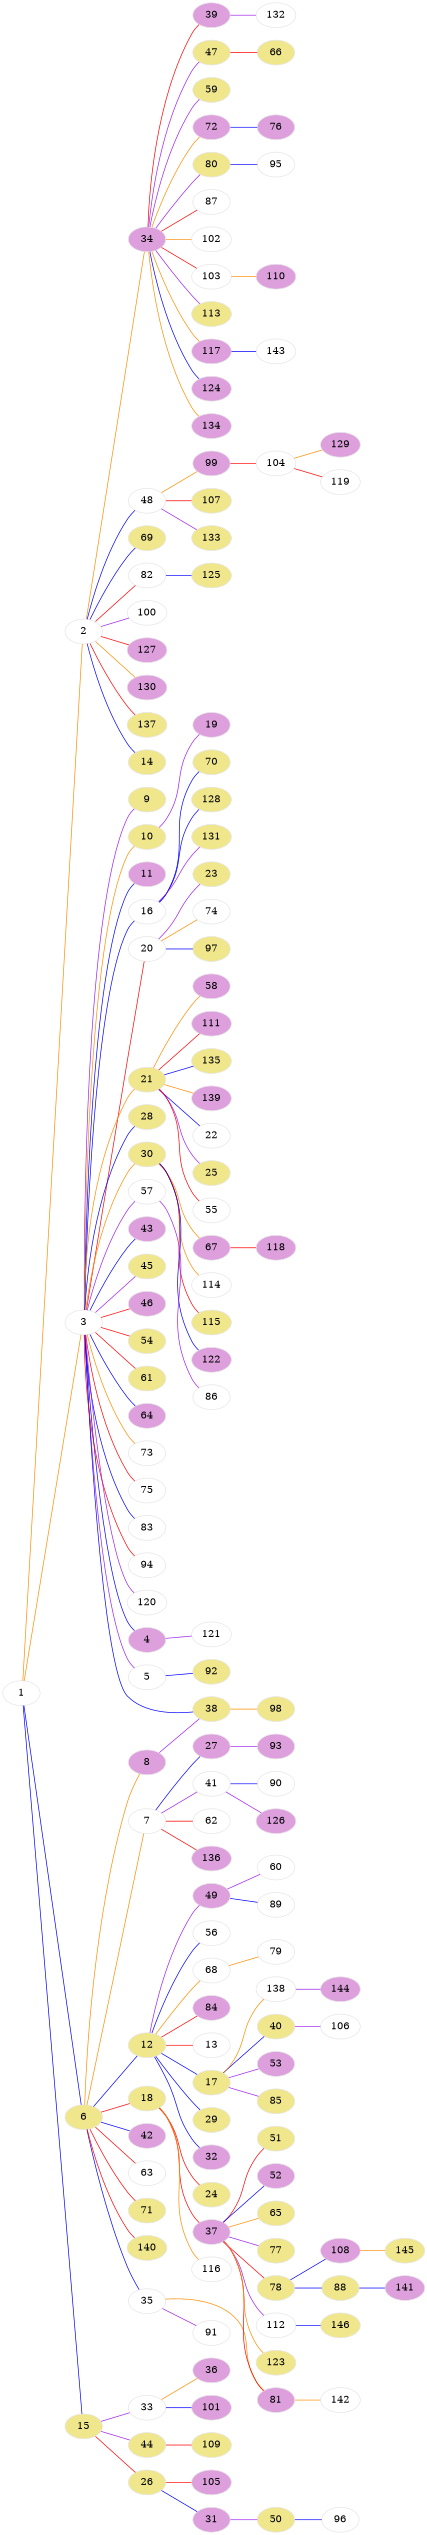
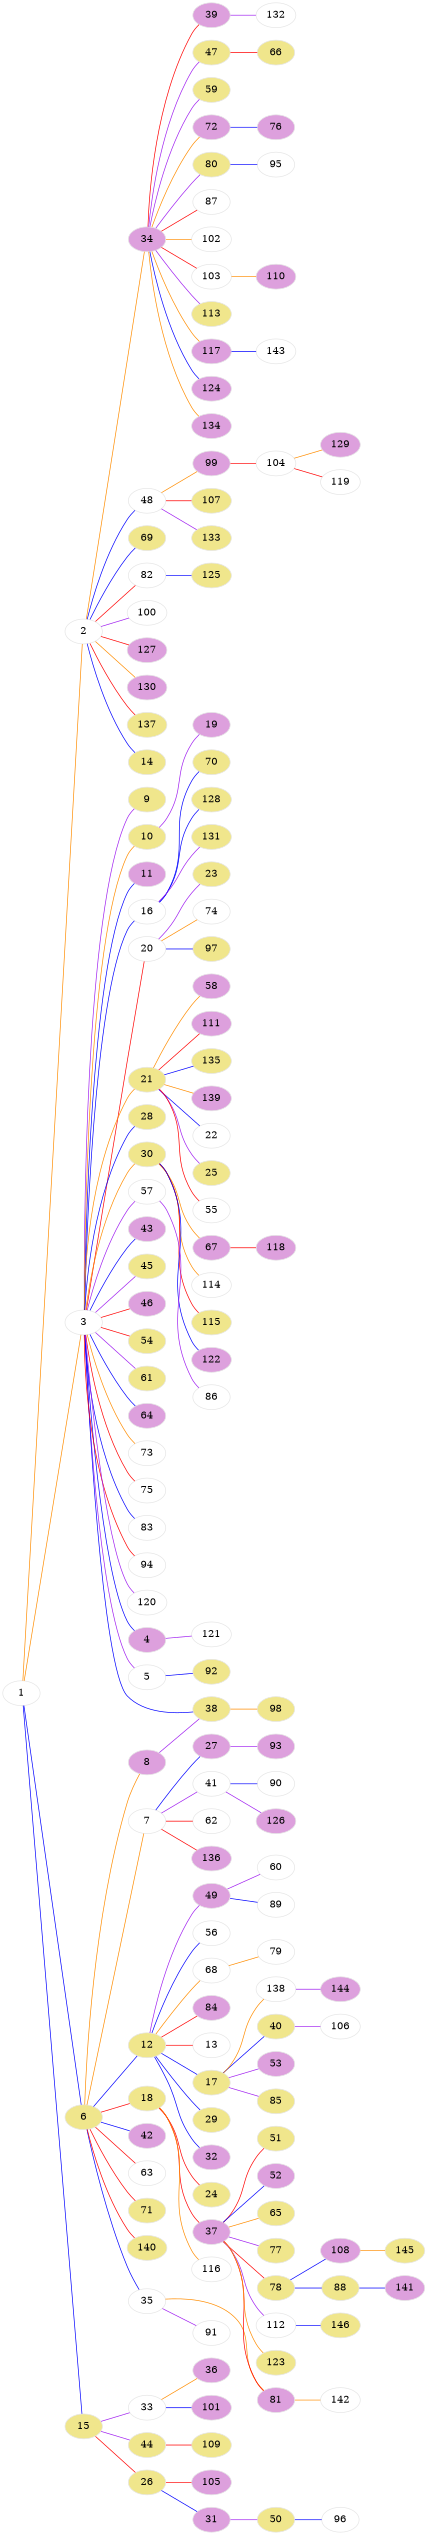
edge "3" -- "61": color red -> purple
